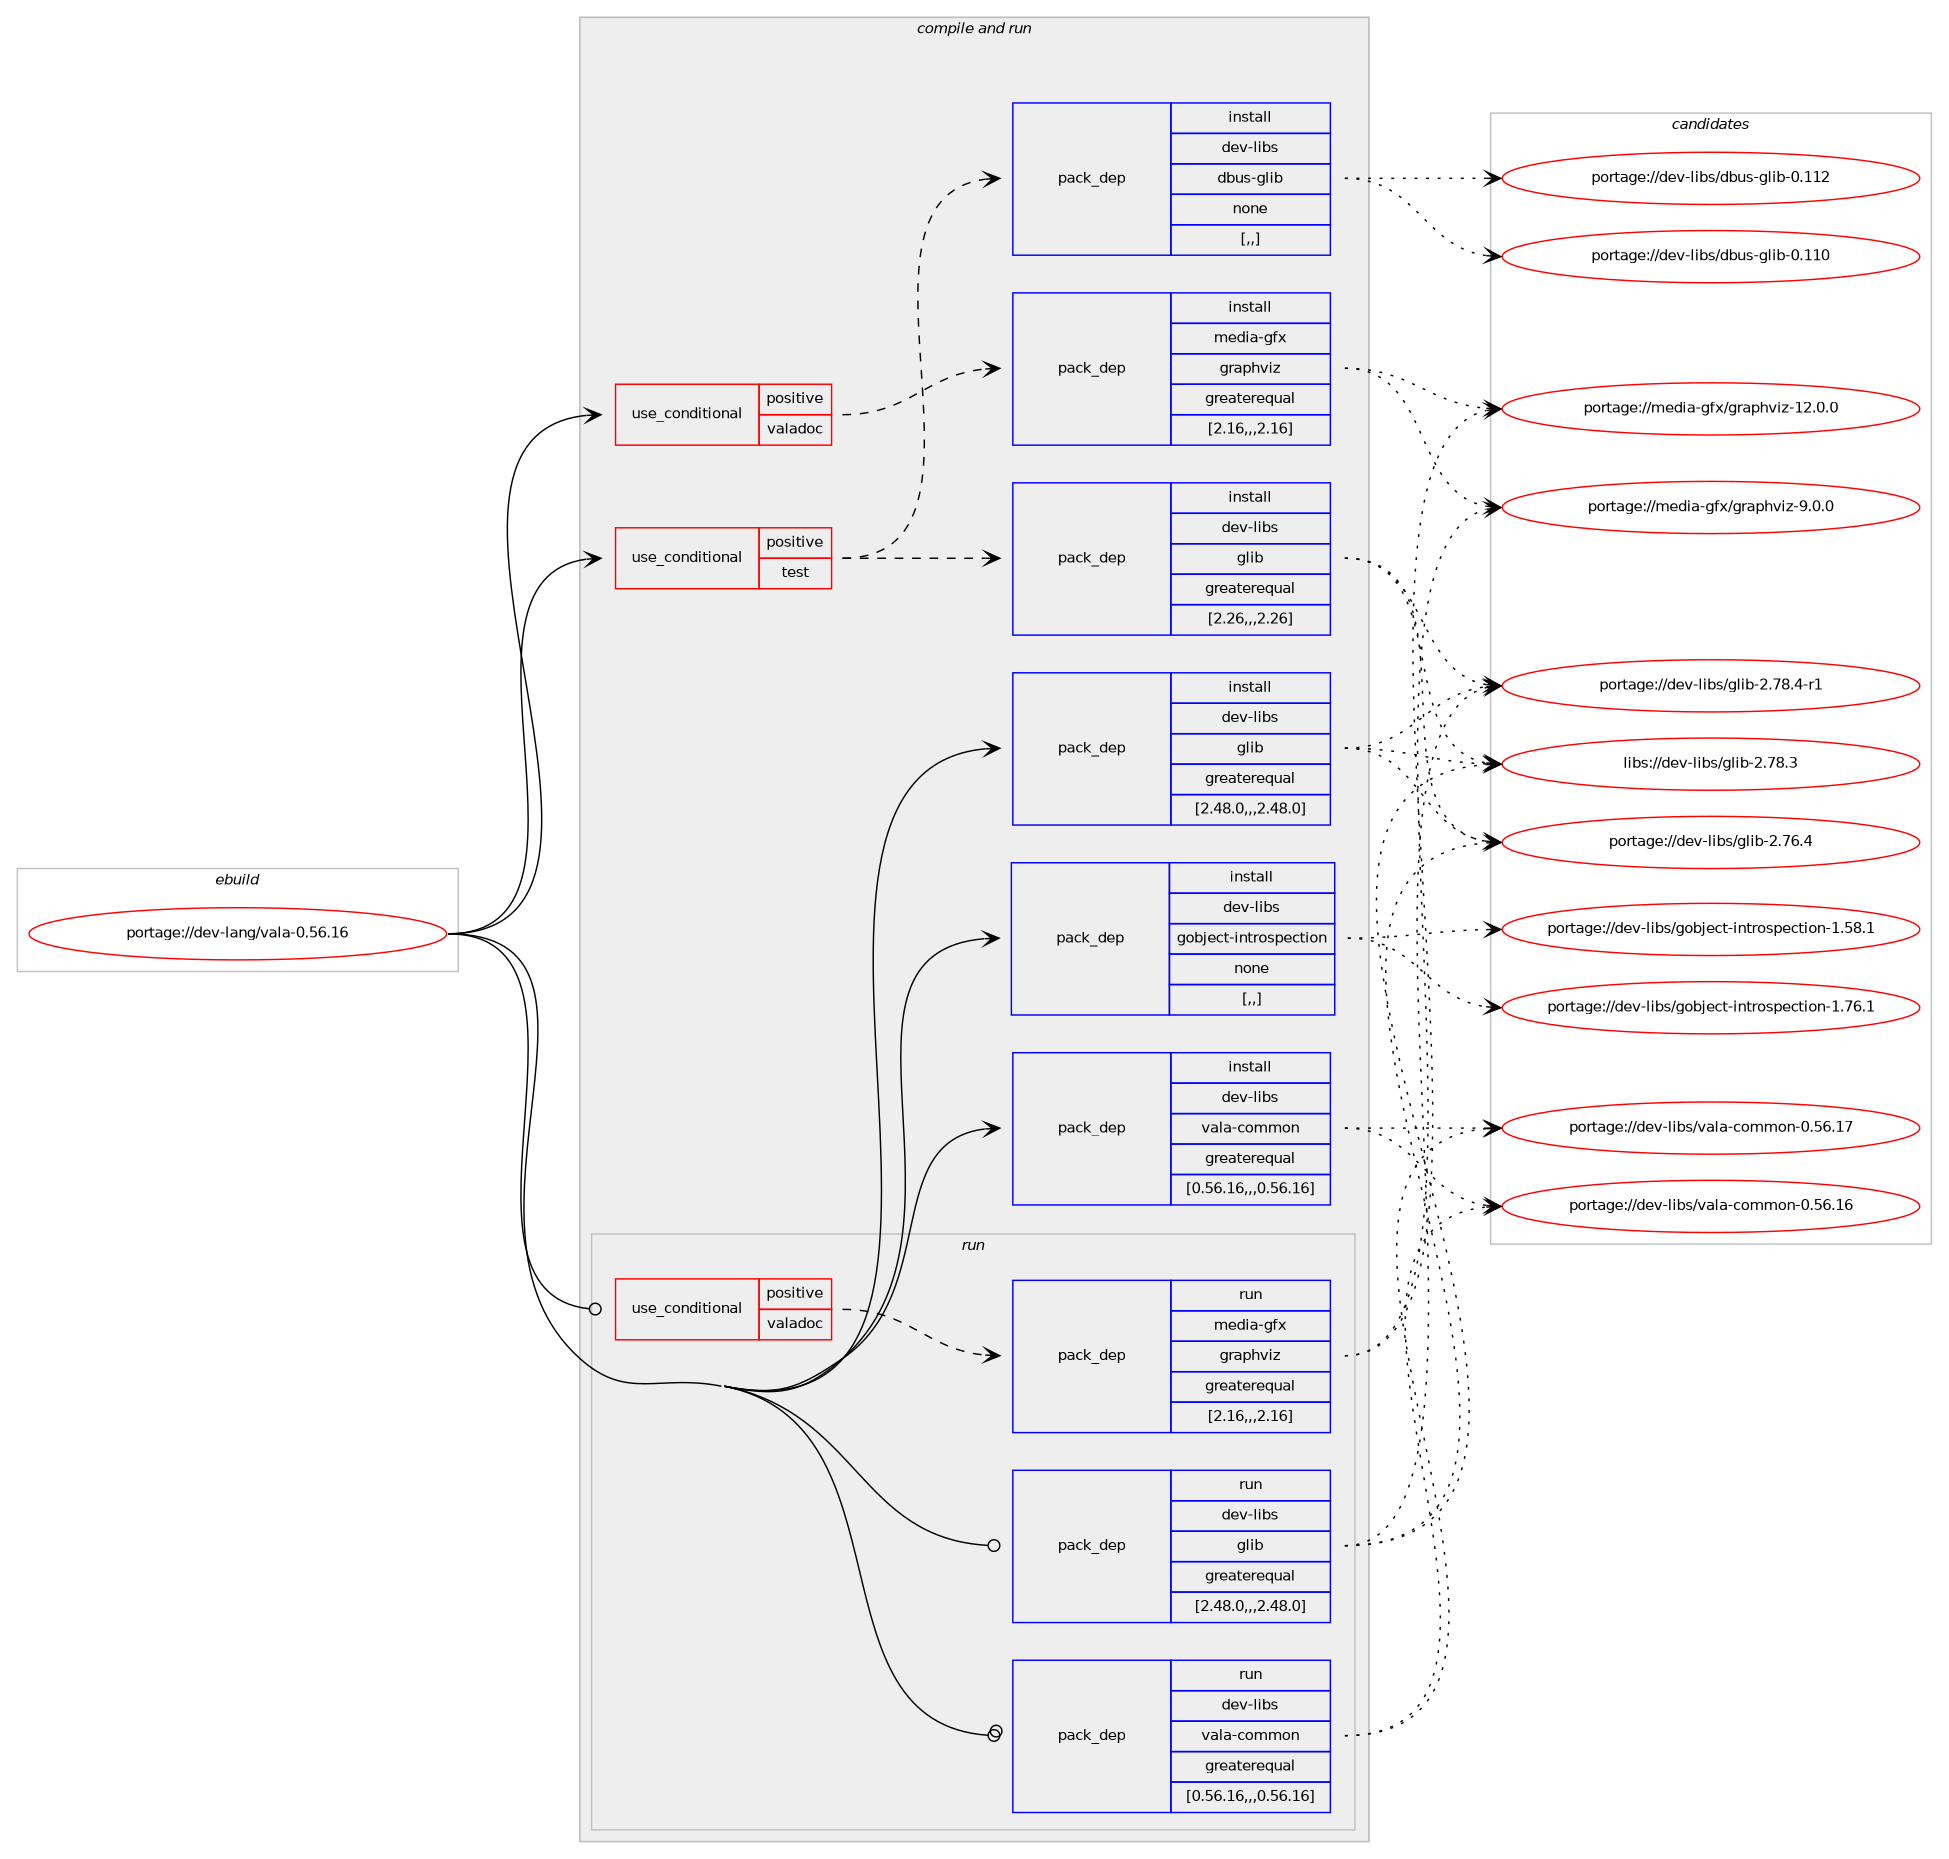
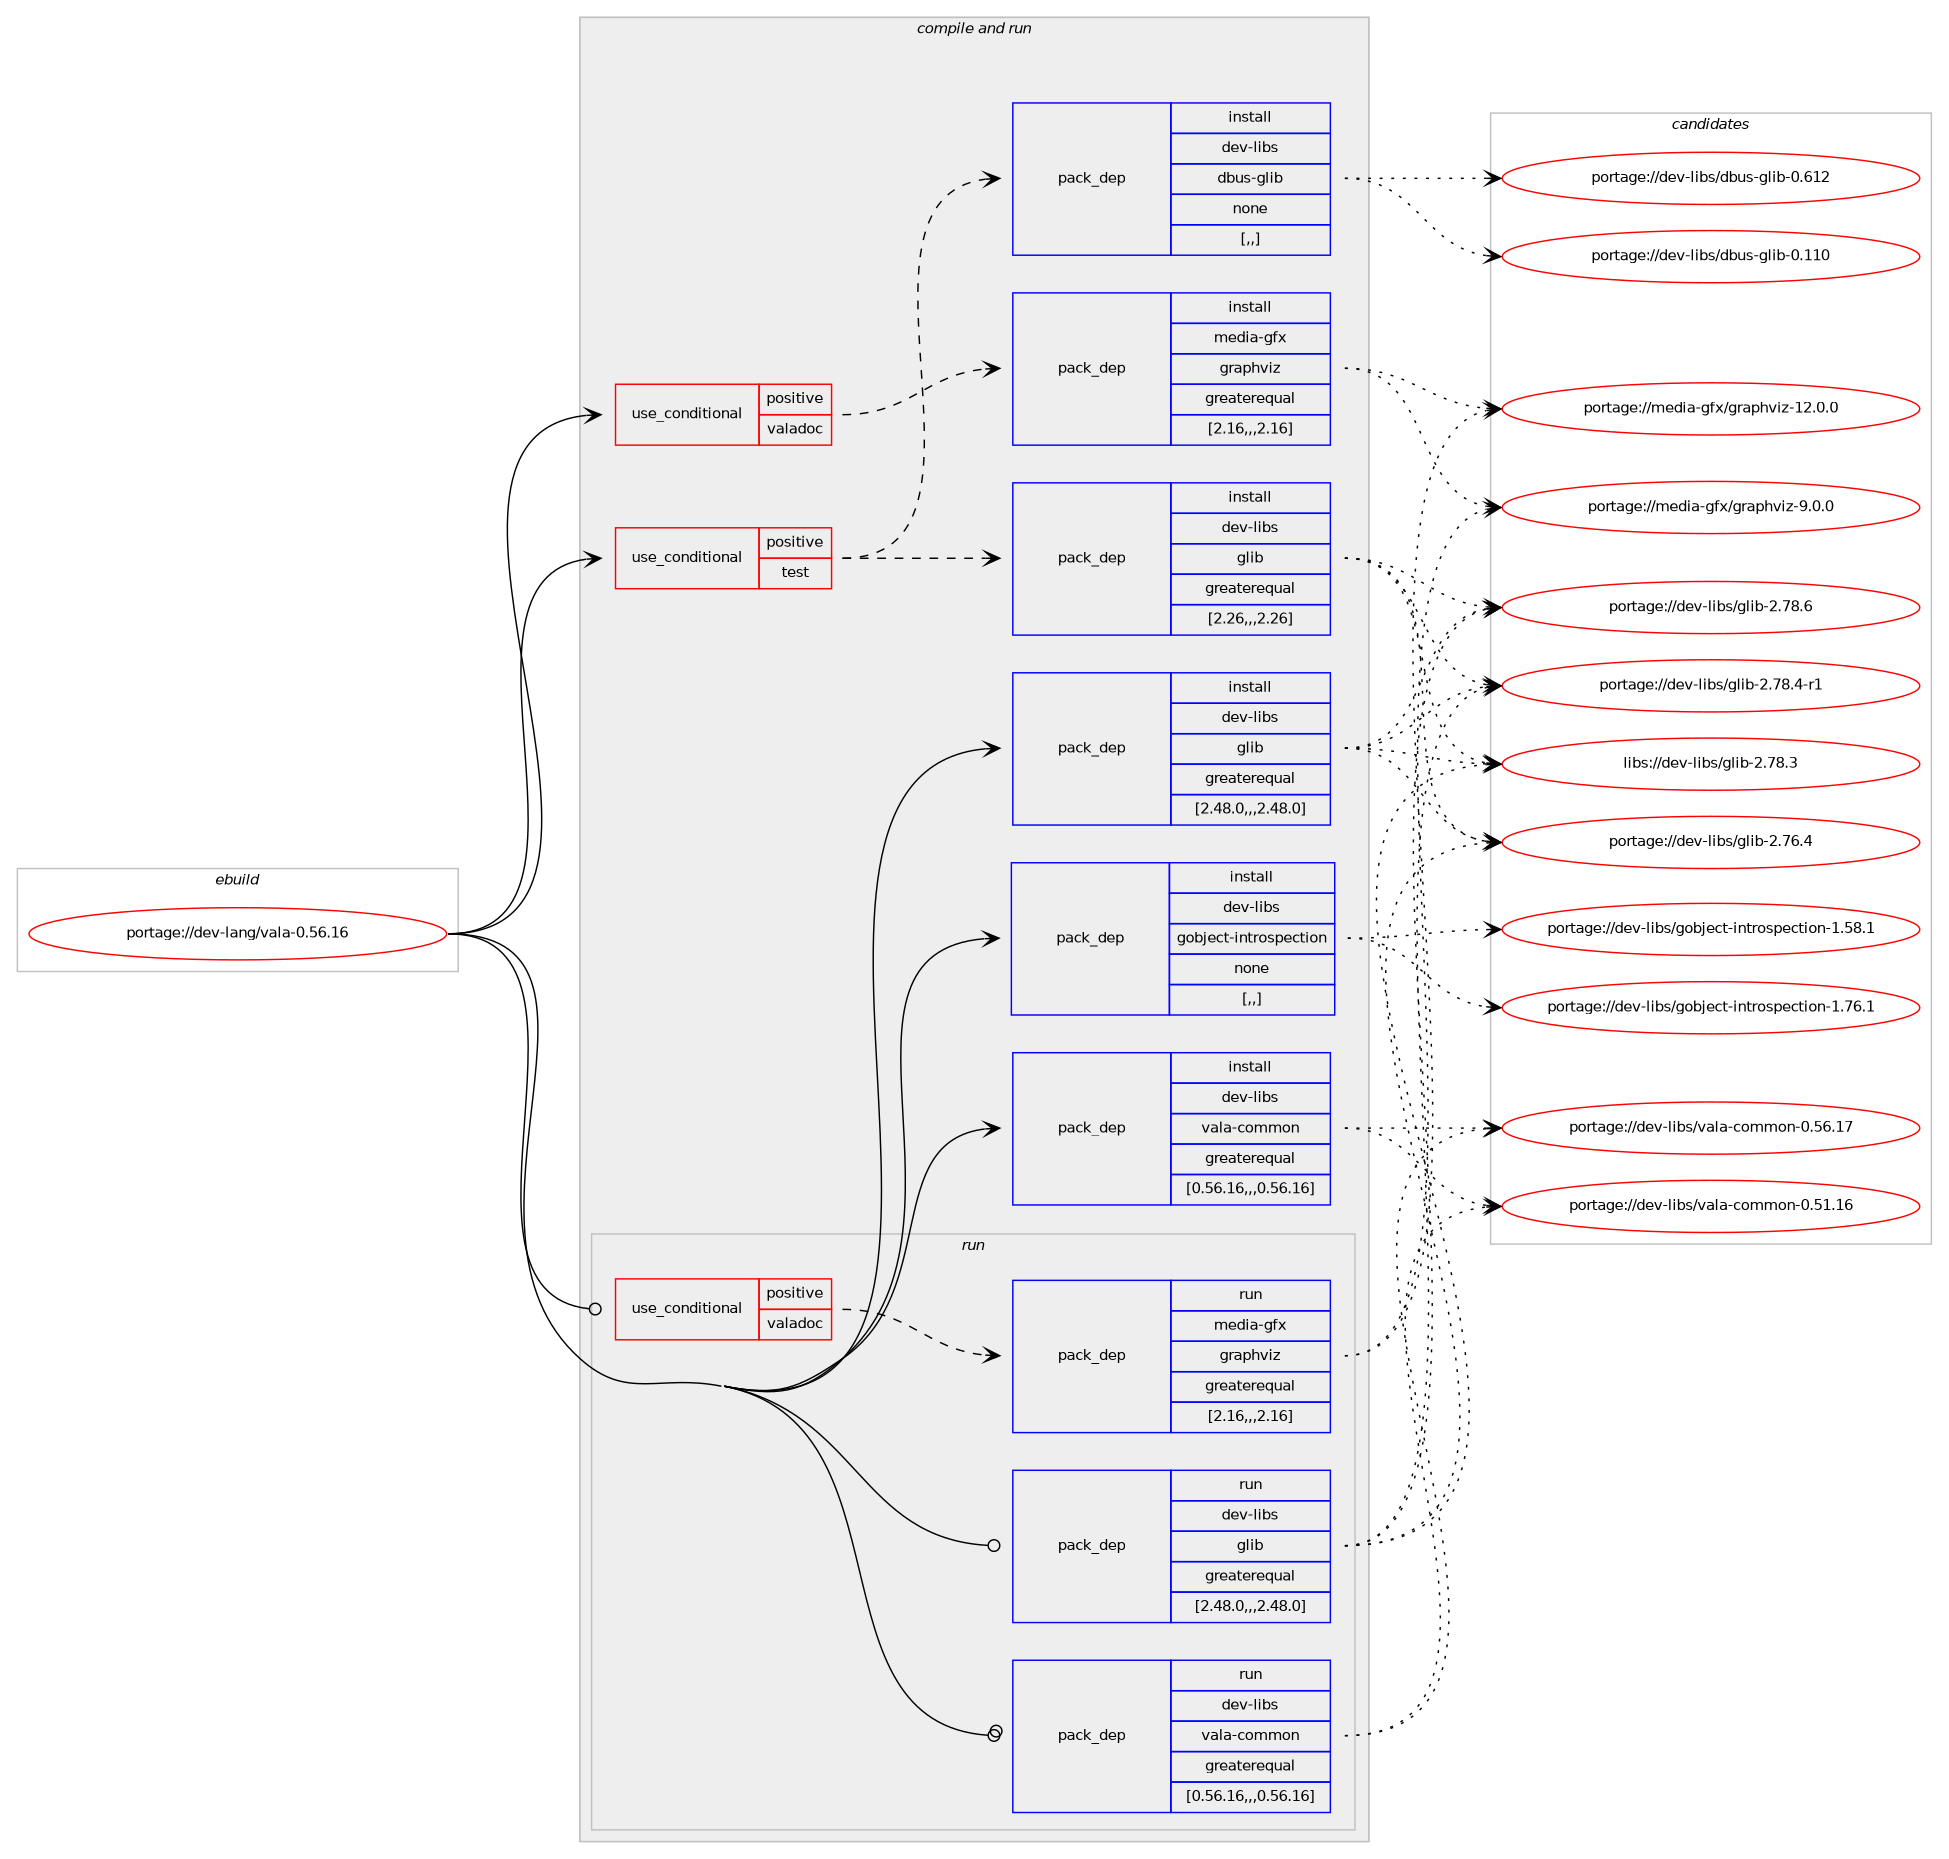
node "portage://dev-libs/dbus-glib-0.112": label "portage://dev-libs/dbus-glib-0.112" -> "portage://dev-libs/dbus-glib-0.612"
node "portage://dev-libs/glib-2.78.6": added
node "portage://dev-libs/vala-common-0.56.16": label "portage://dev-libs/vala-common-0.56.16" -> "portage://dev-libs/vala-common-0.51.16"
